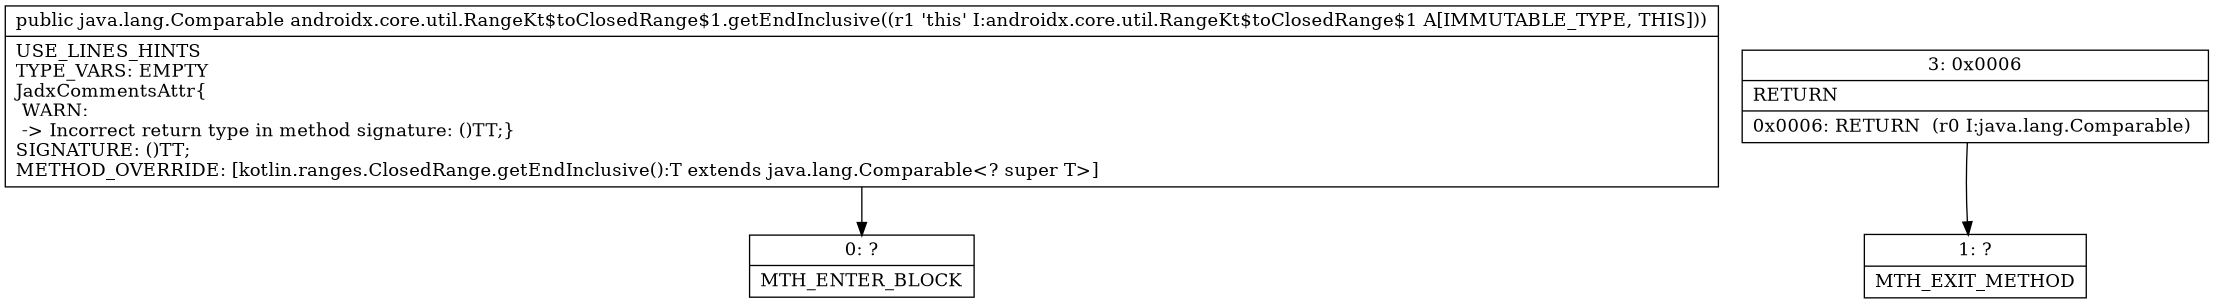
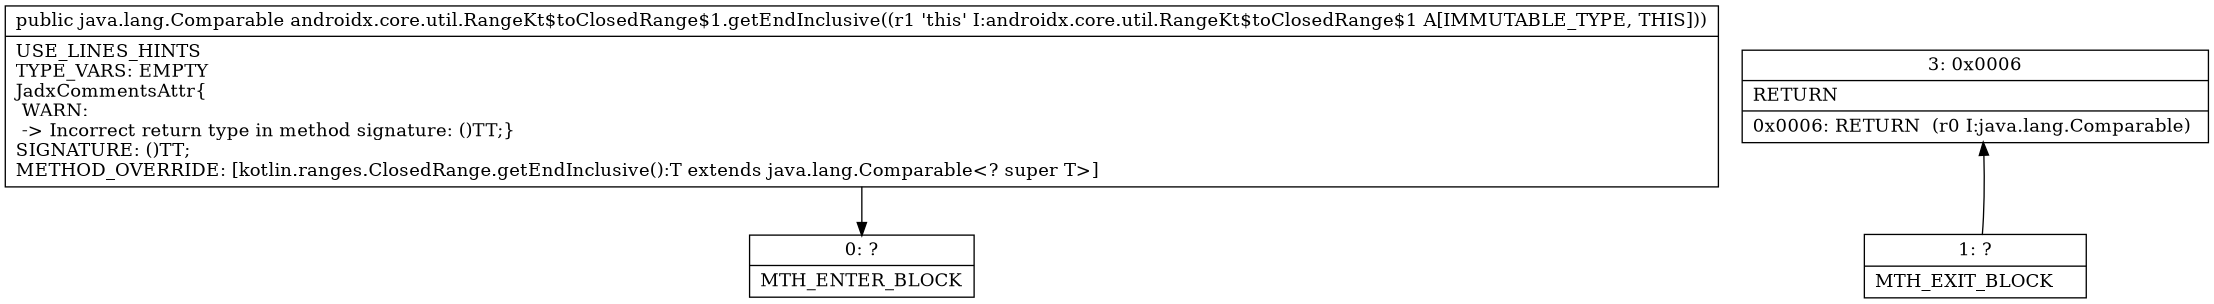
edge "3: 0x0006" -> "1: ?": reversed
node "1: ?": text "MTH_EXIT_METHOD" -> "MTH_EXIT_BLOCK"
